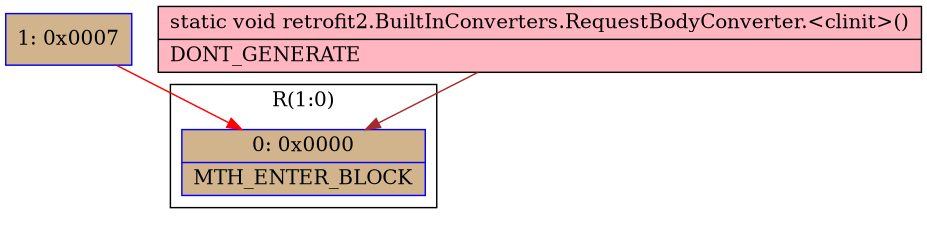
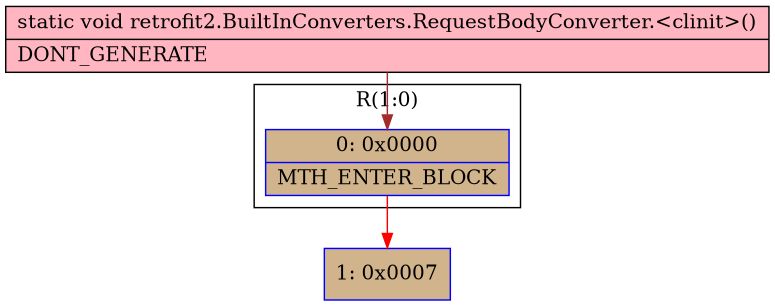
edge "1: 0x0007" -> "0: 0x0000": reversed
